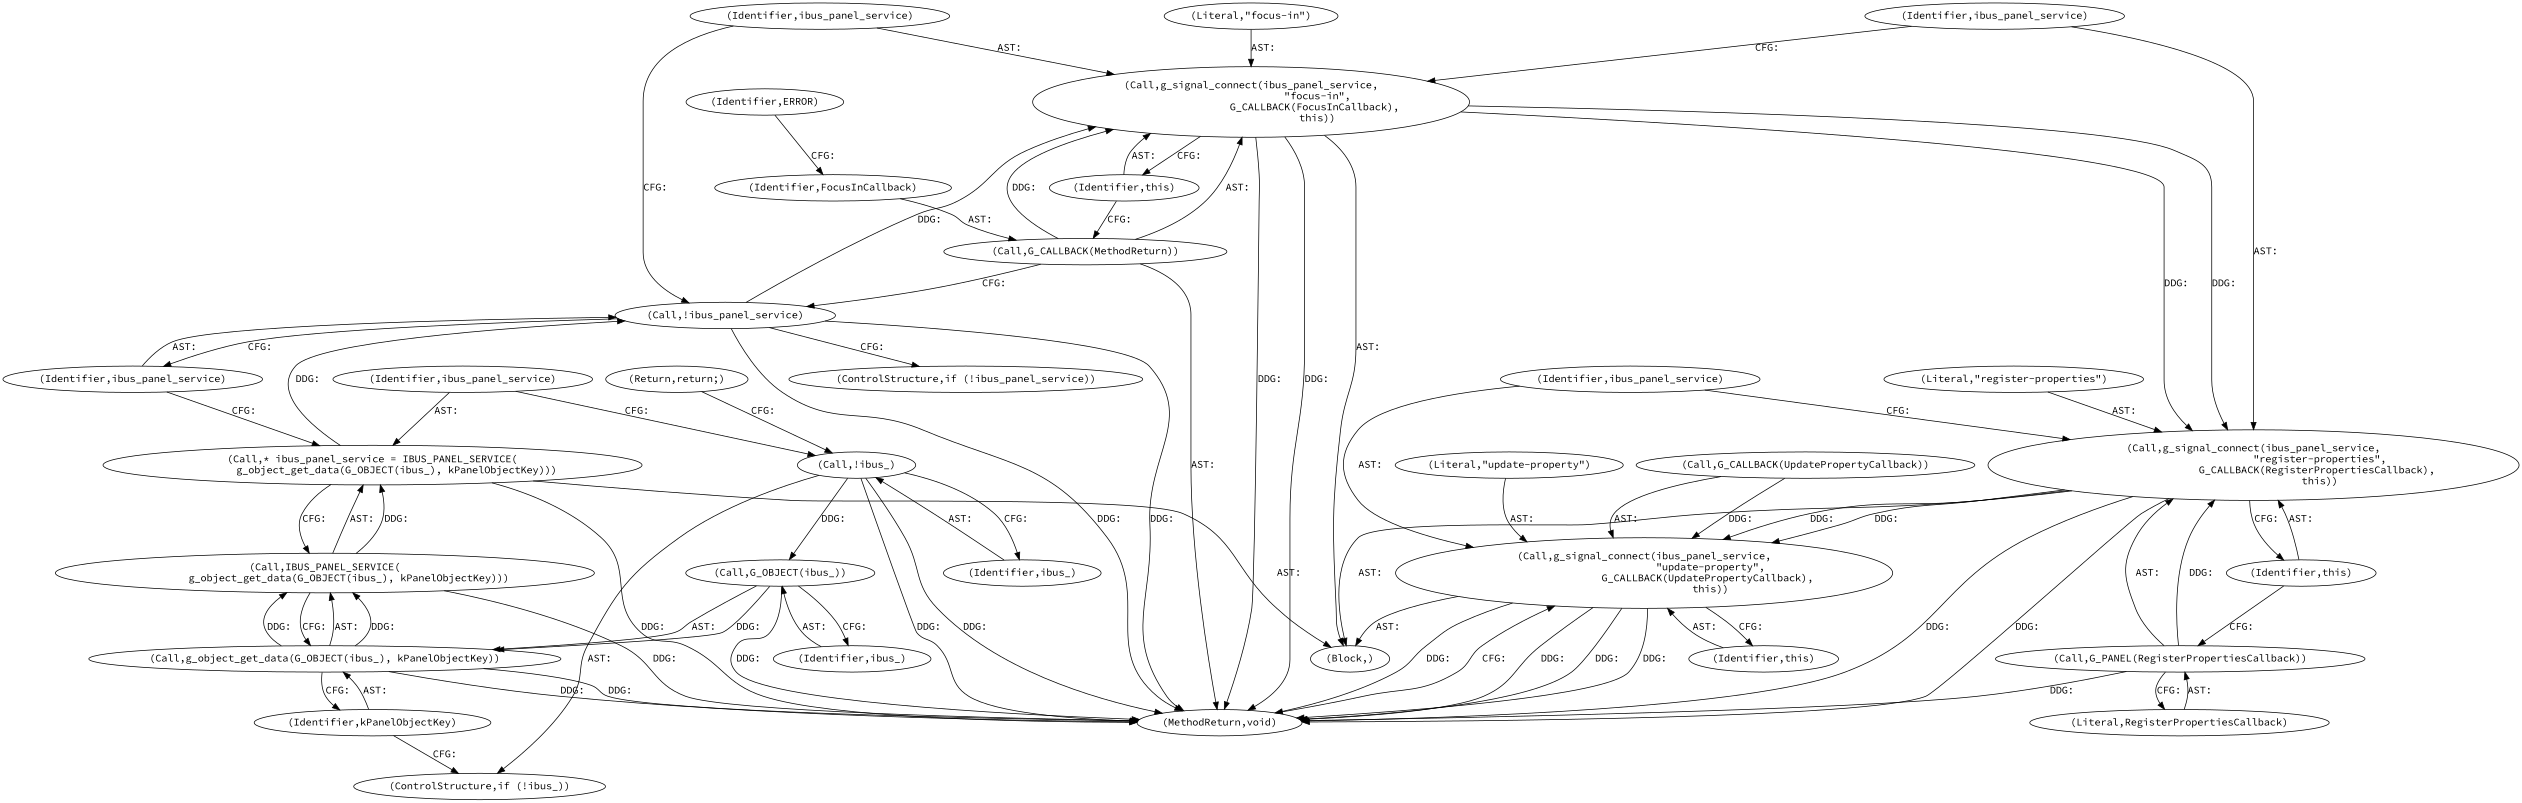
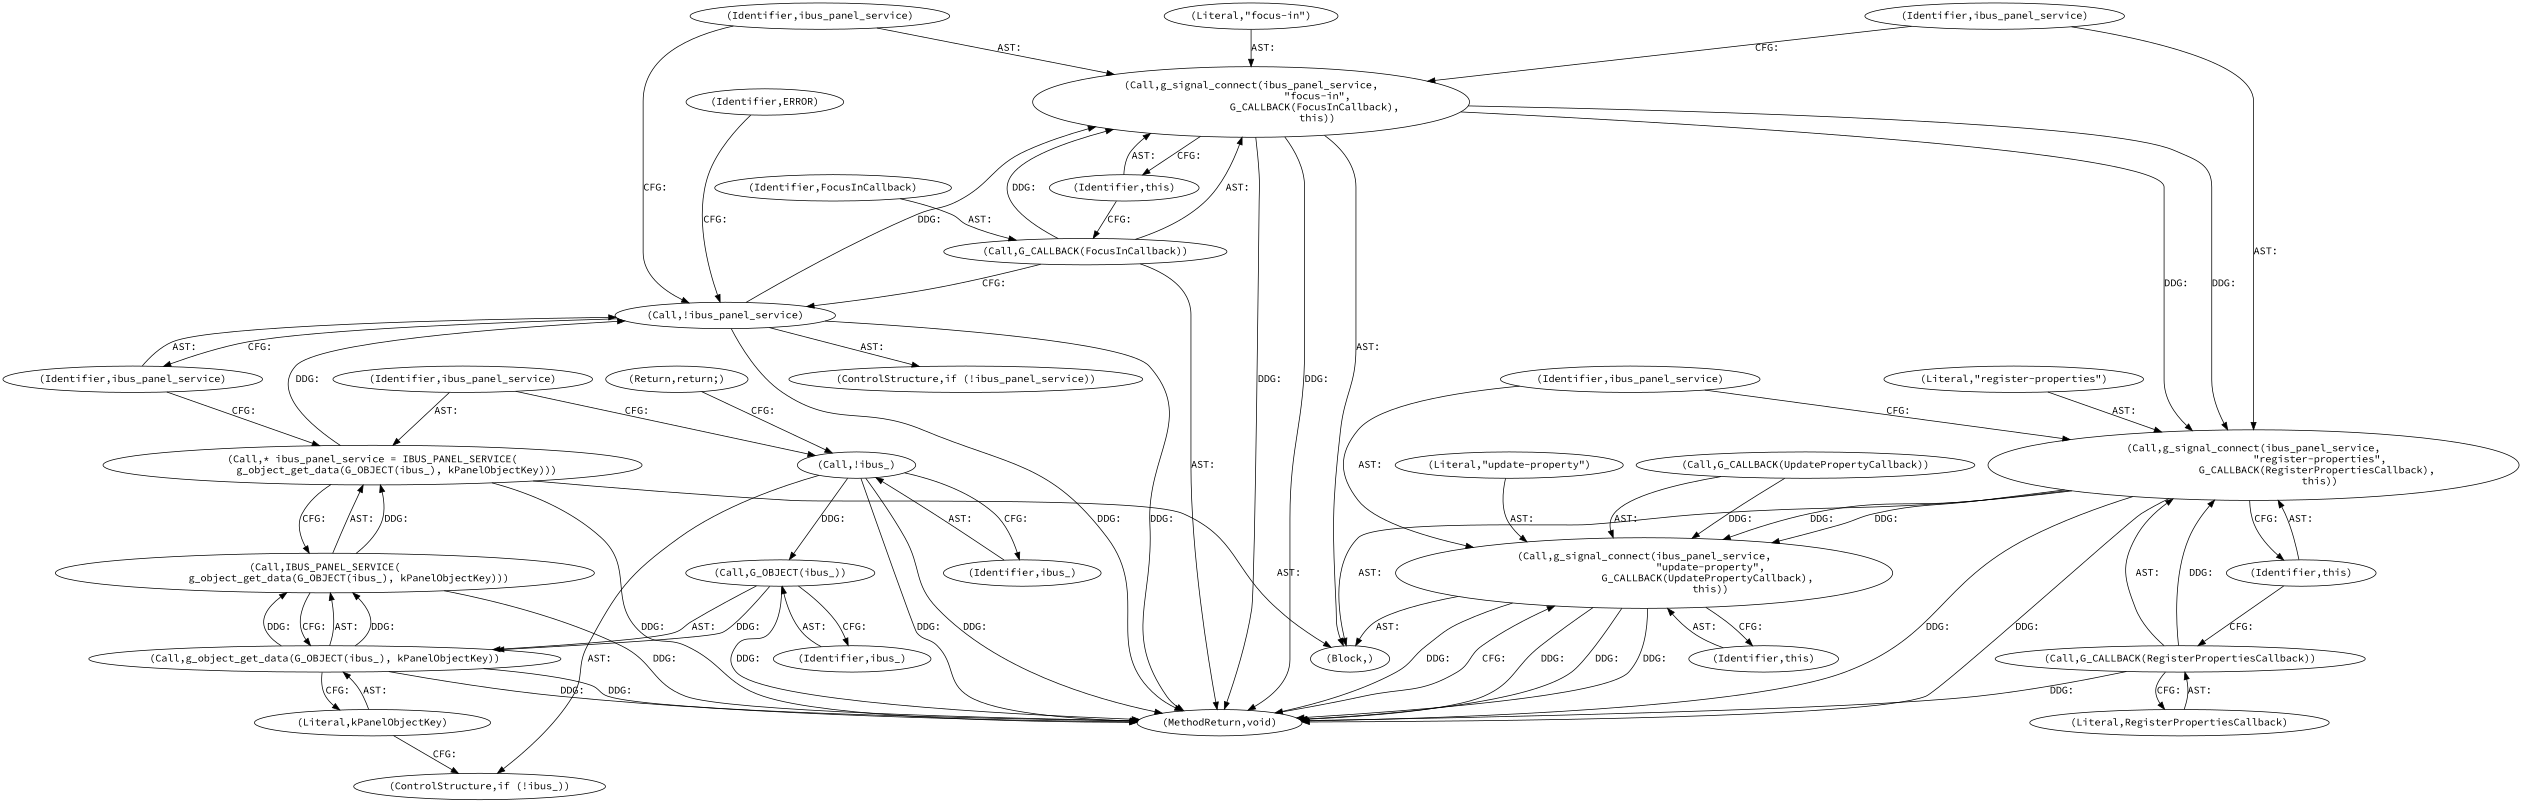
edge "(Identifier,ERROR)" -> "(Identifier,FocusInCallback)": now "(Identifier,ERROR)" -> "(Call,!ibus_panel_service)"
node "(Call,G_CALLBACK(MethodReturn))": label "(Call,G_CALLBACK(MethodReturn))" -> "(Call,G_CALLBACK(FocusInCallback))"
edge "(Call,!ibus_panel_service)" -> "(ControlStructure,if (!ibus_panel_service))": label "CFG: " -> "AST: "
node "(Call,G_PANEL(RegisterPropertiesCallback))": label "(Call,G_PANEL(RegisterPropertiesCallback))" -> "(Call,G_CALLBACK(RegisterPropertiesCallback))"
node "(Identifier,kPanelObjectKey)": label "(Identifier,kPanelObjectKey)" -> "(Literal,kPanelObjectKey)"
